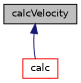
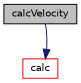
edge "calc" -> "calcVelocity": reversed
